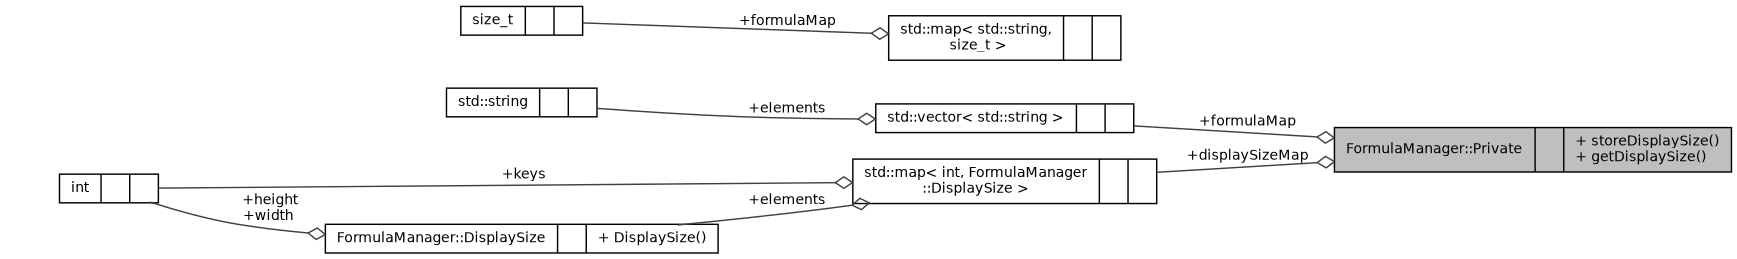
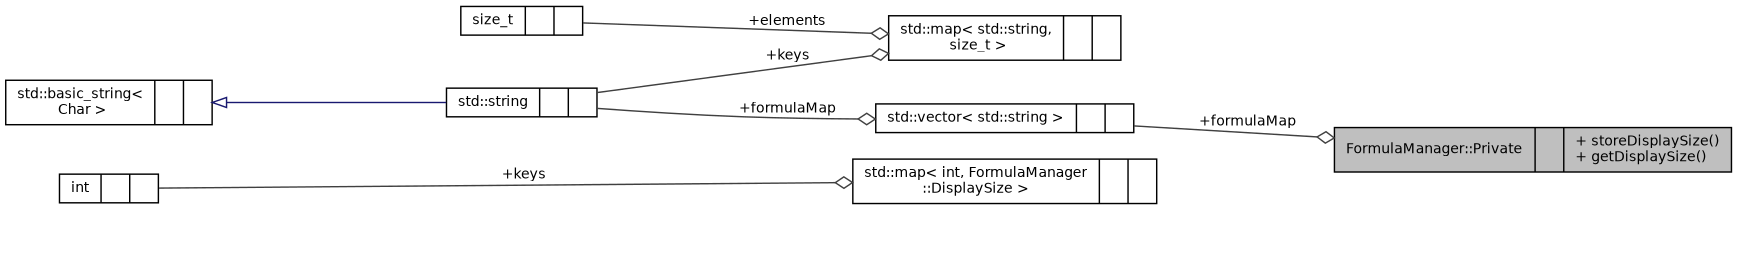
edge "size_t" -> "std::map< std::string,": label " +formulaMap" -> " +elements"
edge "std::string" -> "std::map< std::string,": added, label "+keys"
node "std::basic_string<": added
edge "std::string" -> "std::vector< std::string >": label " +elements" -> " +formulaMap"
edge "std::map< int, FormulaManager" -> "FormulaManager::Private": removed, label "+displaySizeMap"
node "FormulaManager::DisplaySize": removed
